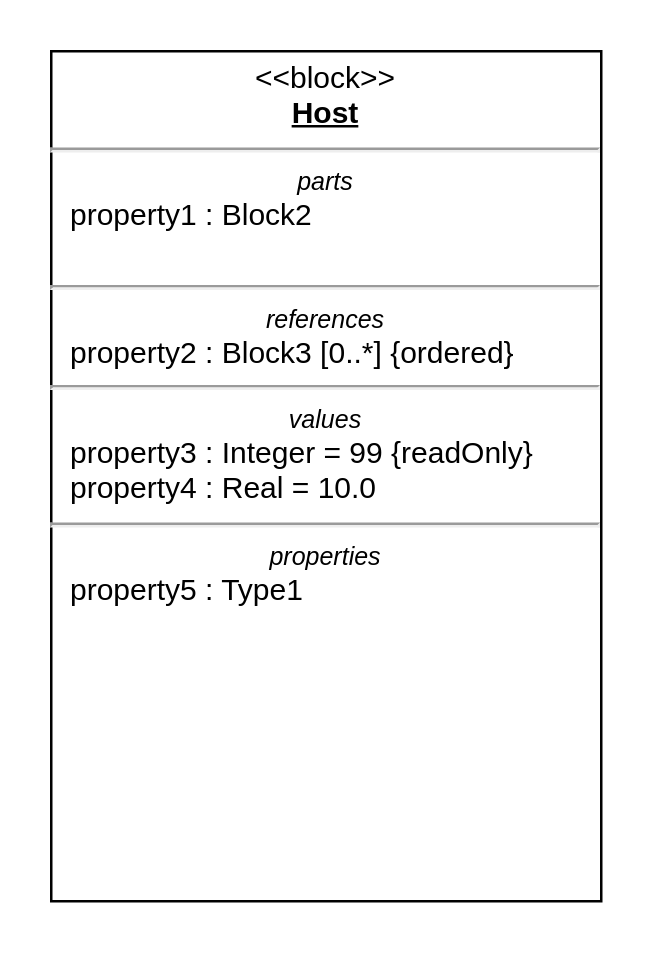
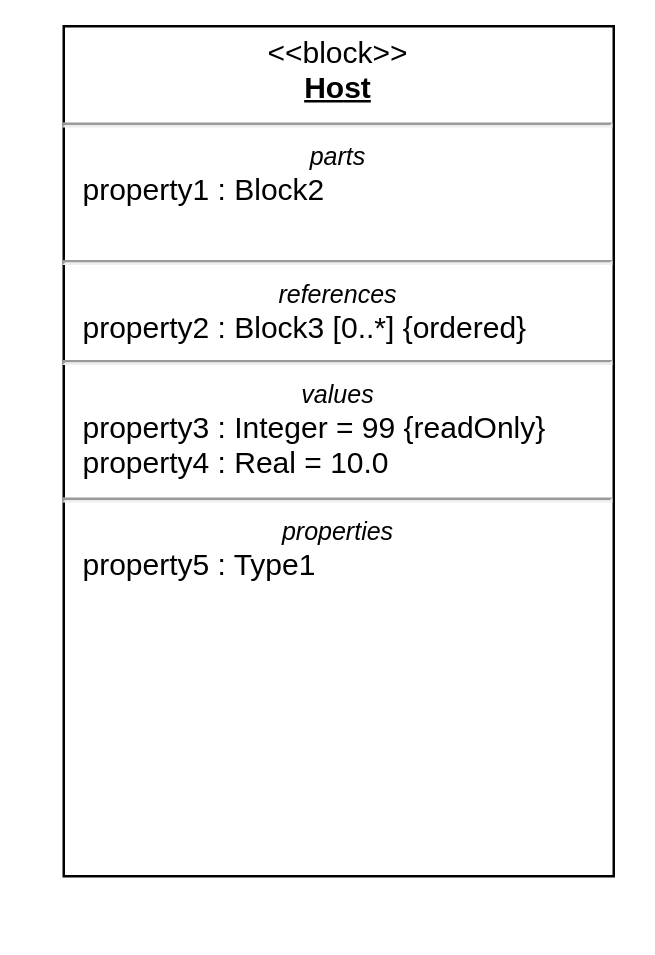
node "<<block>> Host parts property1 : Block2 references property2 : Block3 [0..*] {ordered} values property3 : Integer = 99 {readOnly} property4 : Real = 10.0 properties property5 : Type1": moved (326, 476) -> (339, 451)
